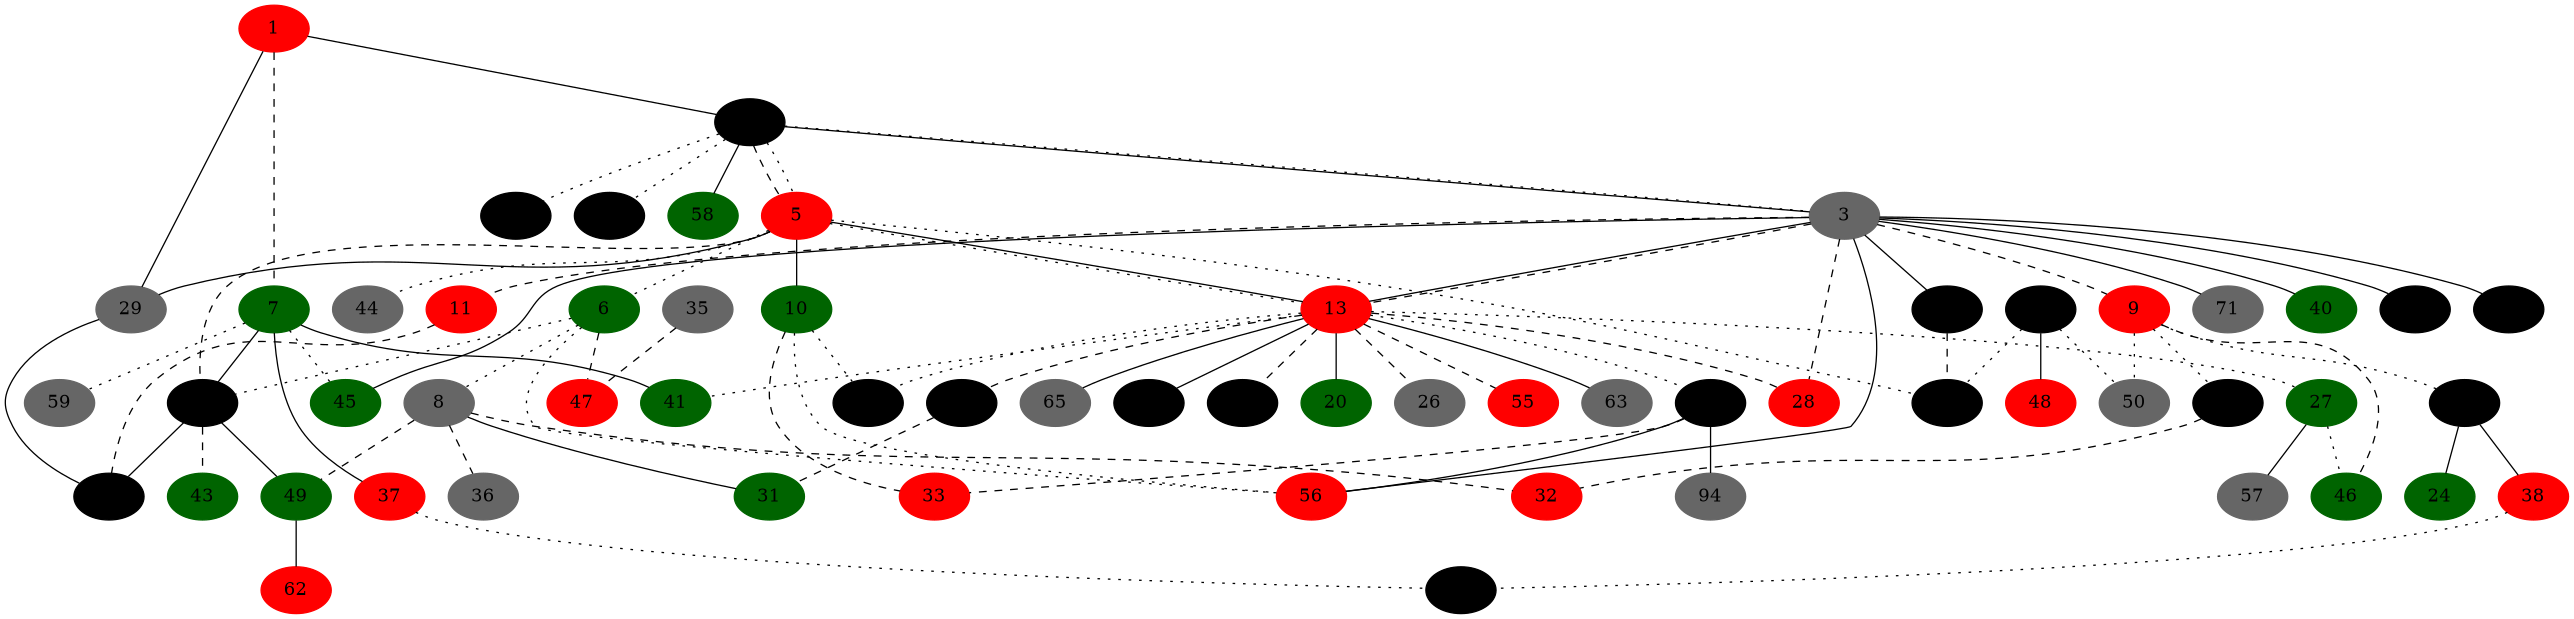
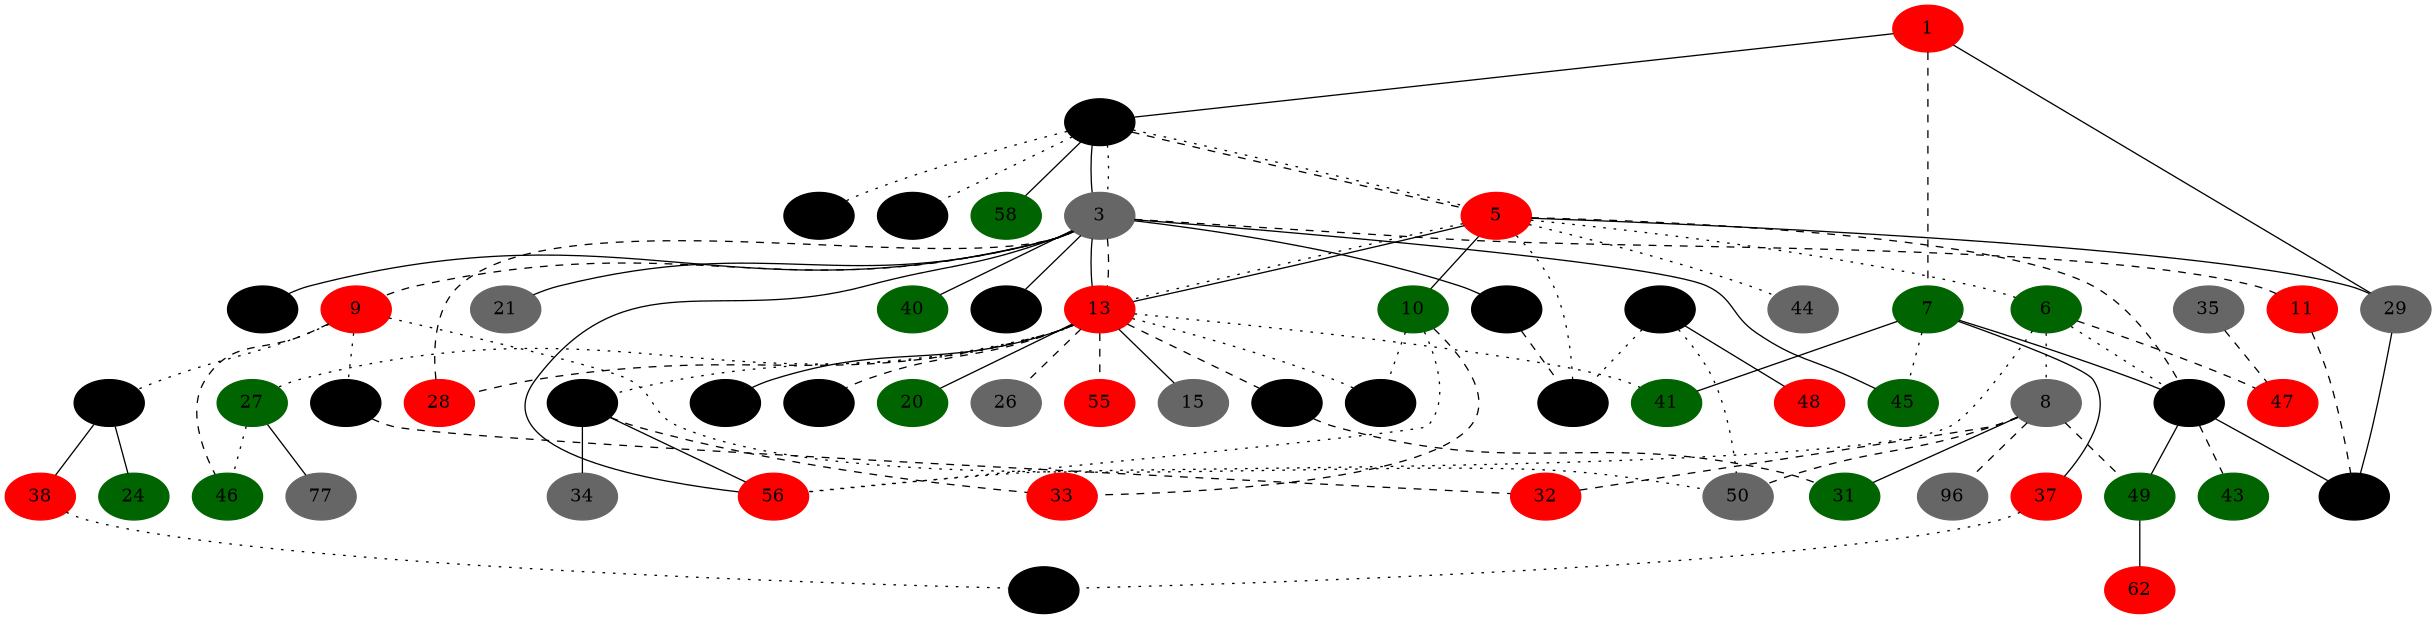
node "71": label "71" -> "21"
node "59": removed
node "65": label "65" -> "15"
node "63": removed
edge "8" -- "50": added
node "36": label "36" -> "96"
node "94": label "94" -> "34"
node "57": label "57" -> "77"
